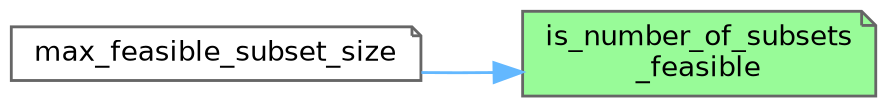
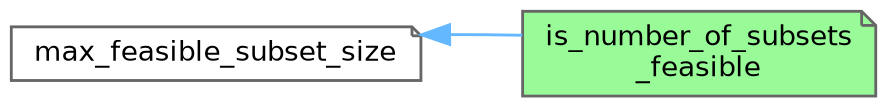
edge "max_feasible_subset_size" -> "is_number_of_subsets _feasible": reversed
